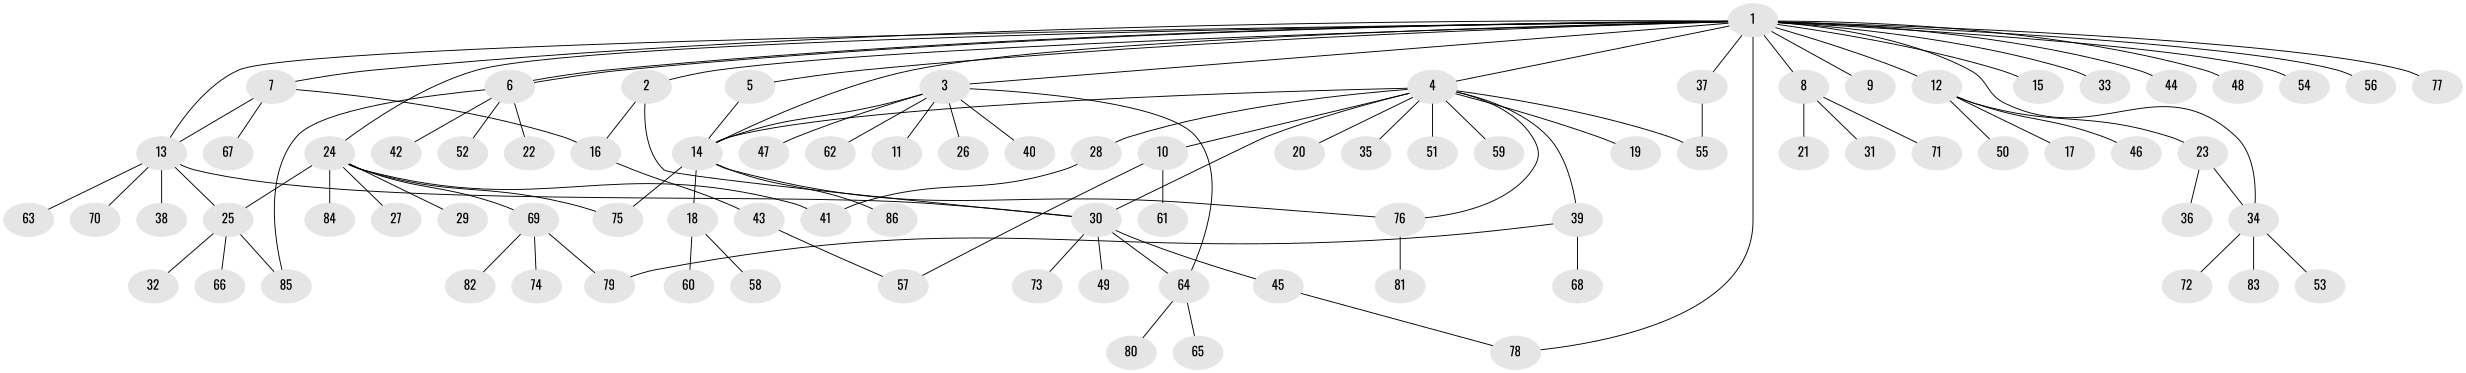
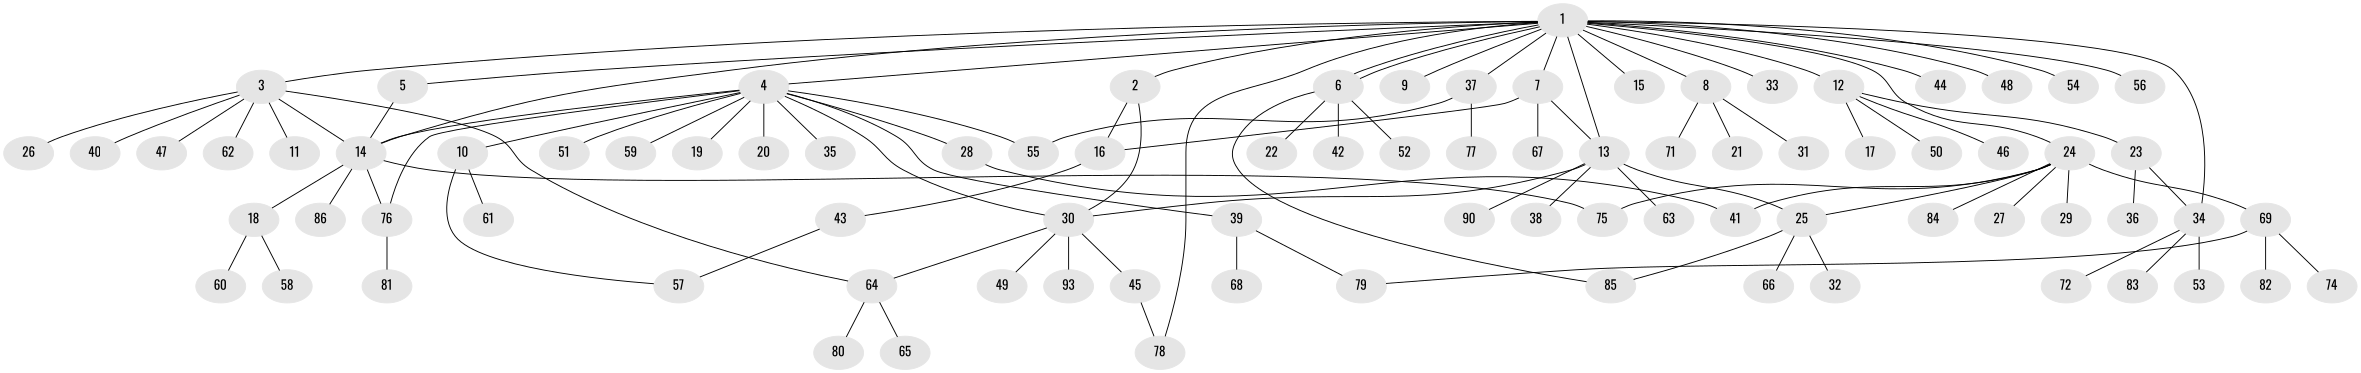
edge "1" -- "77": now "37" -- "77"
node "70": label "70" -> "90"
node "73": label "73" -> "93"
